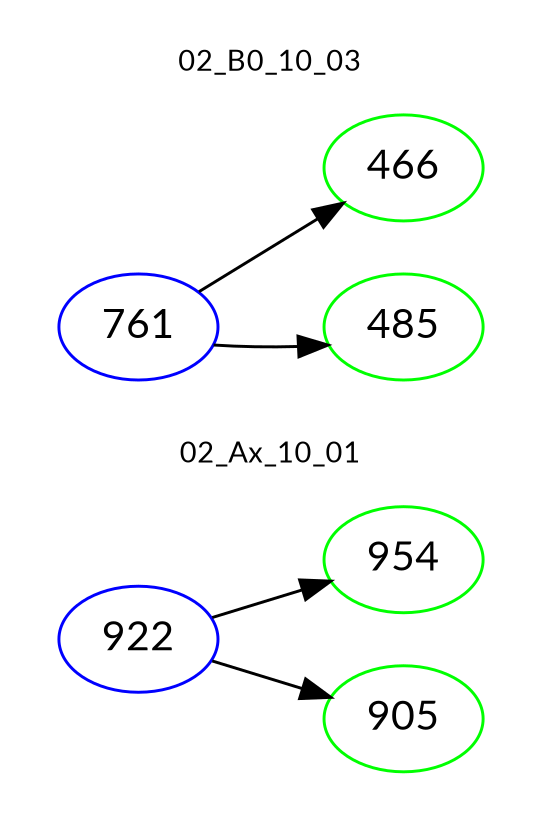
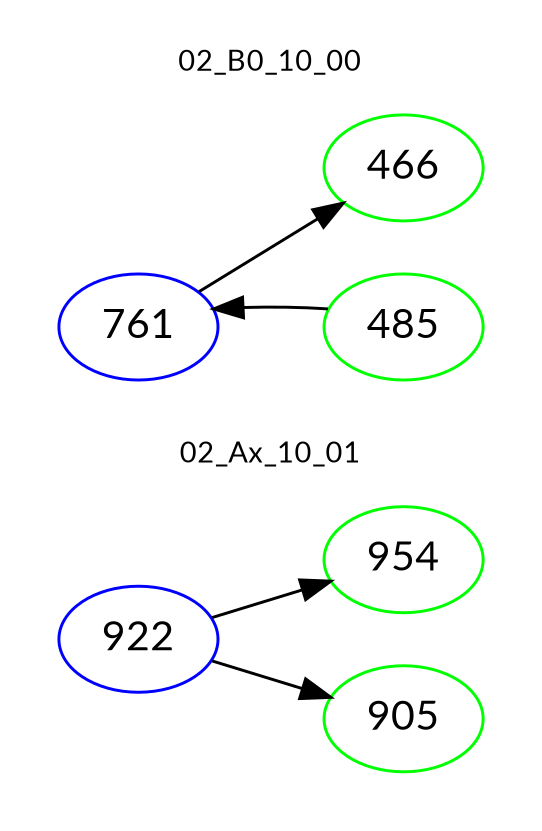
cluster "02_B0_10_03": label "02_B0_10_03" -> "02_B0_10_00"
edge "761" -> "485": reversed
